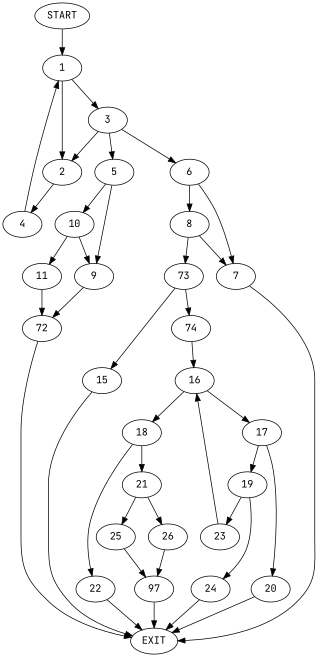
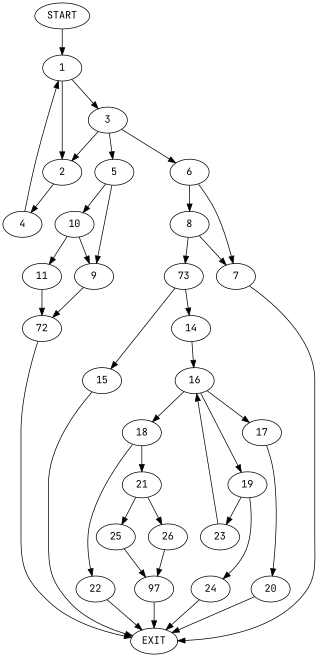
node "74": label "74" -> "14"
edge "17" -> "19": now "16" -> "19"
